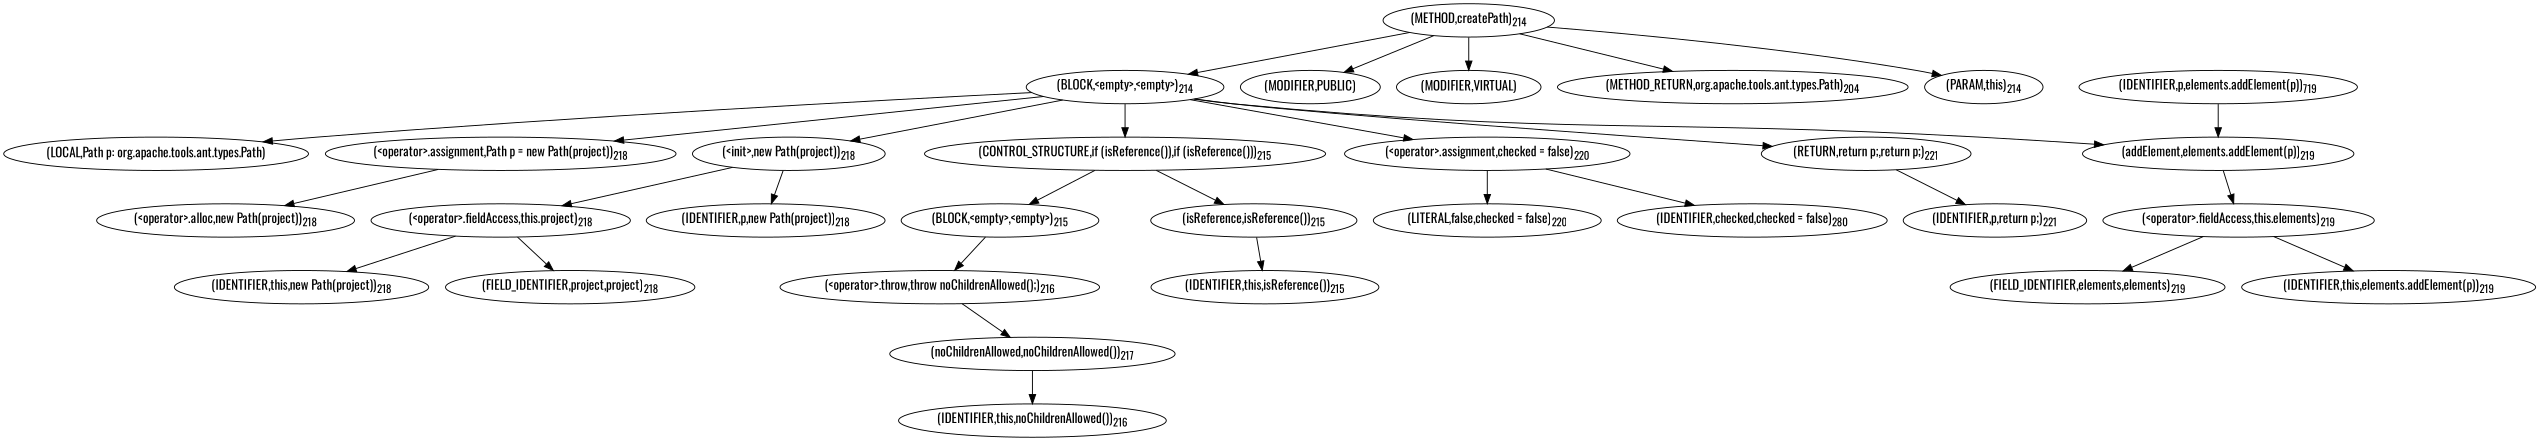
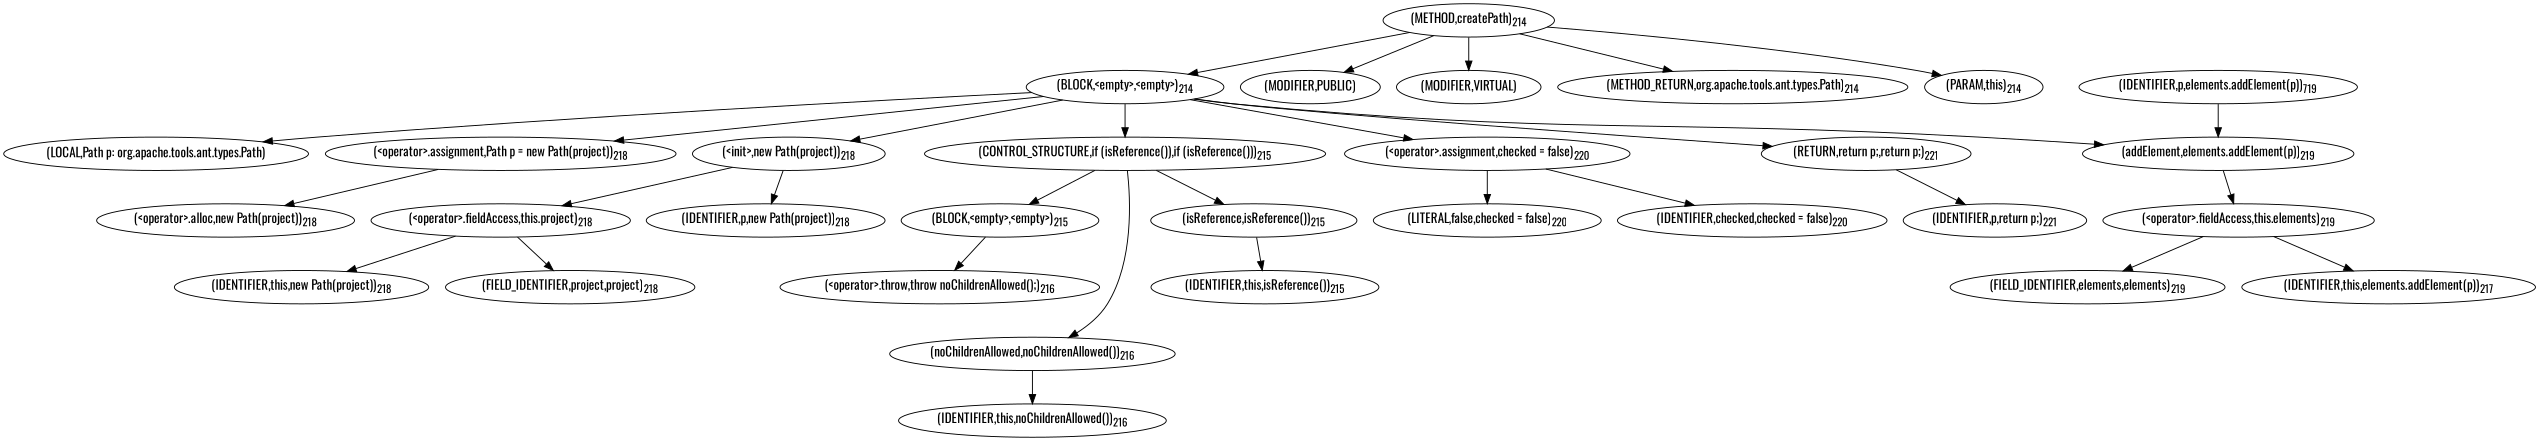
node "(METHOD_RETURN,org.apache.tools.ant.types.Path)": text "204" -> "214"
node "(IDENTIFIER,checked,checked = false)": text "280" -> "220"
node "(IDENTIFIER,this,elements.addElement(p))": text "219" -> "217"
edge "(<operator>.throw,throw noChildrenAllowed();)" -> "(noChildrenAllowed,noChildrenAllowed())": now "(CONTROL_STRUCTURE,if (isReference()),if (isReference()))" -> "(noChildrenAllowed,noChildrenAllowed())"
node "(noChildrenAllowed,noChildrenAllowed())": text "217" -> "216"
